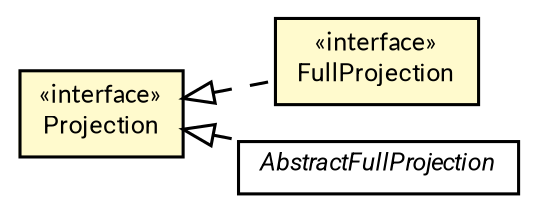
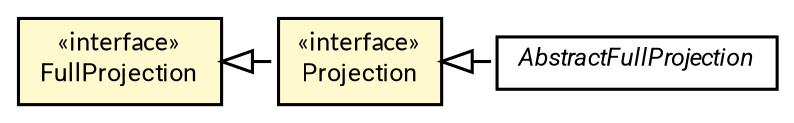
edge "FullProjection" -> "Projection": reversed
